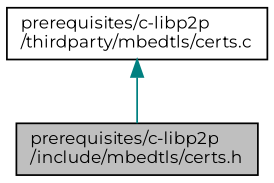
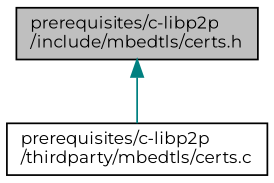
edge "prerequisites/c-libp2p /include/mbedtls/certs.h" -> "prerequisites/c-libp2p /thirdparty/mbedtls/certs.c": reversed
